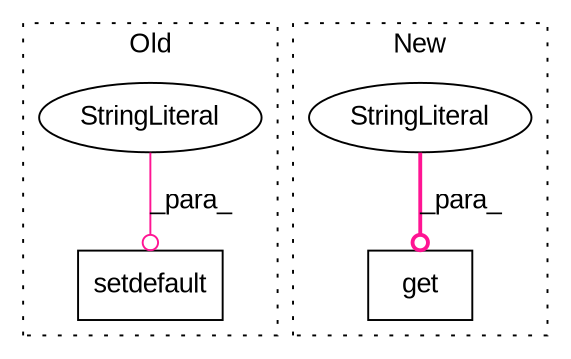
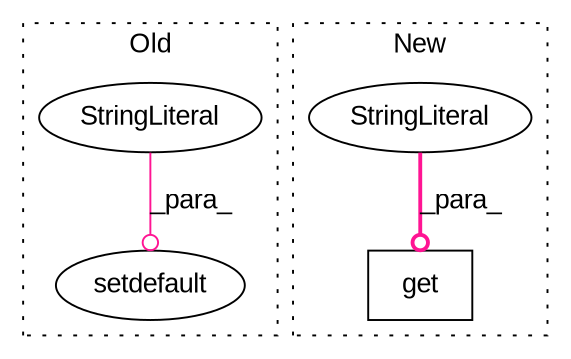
node "setdefault": shape box -> ellipse
